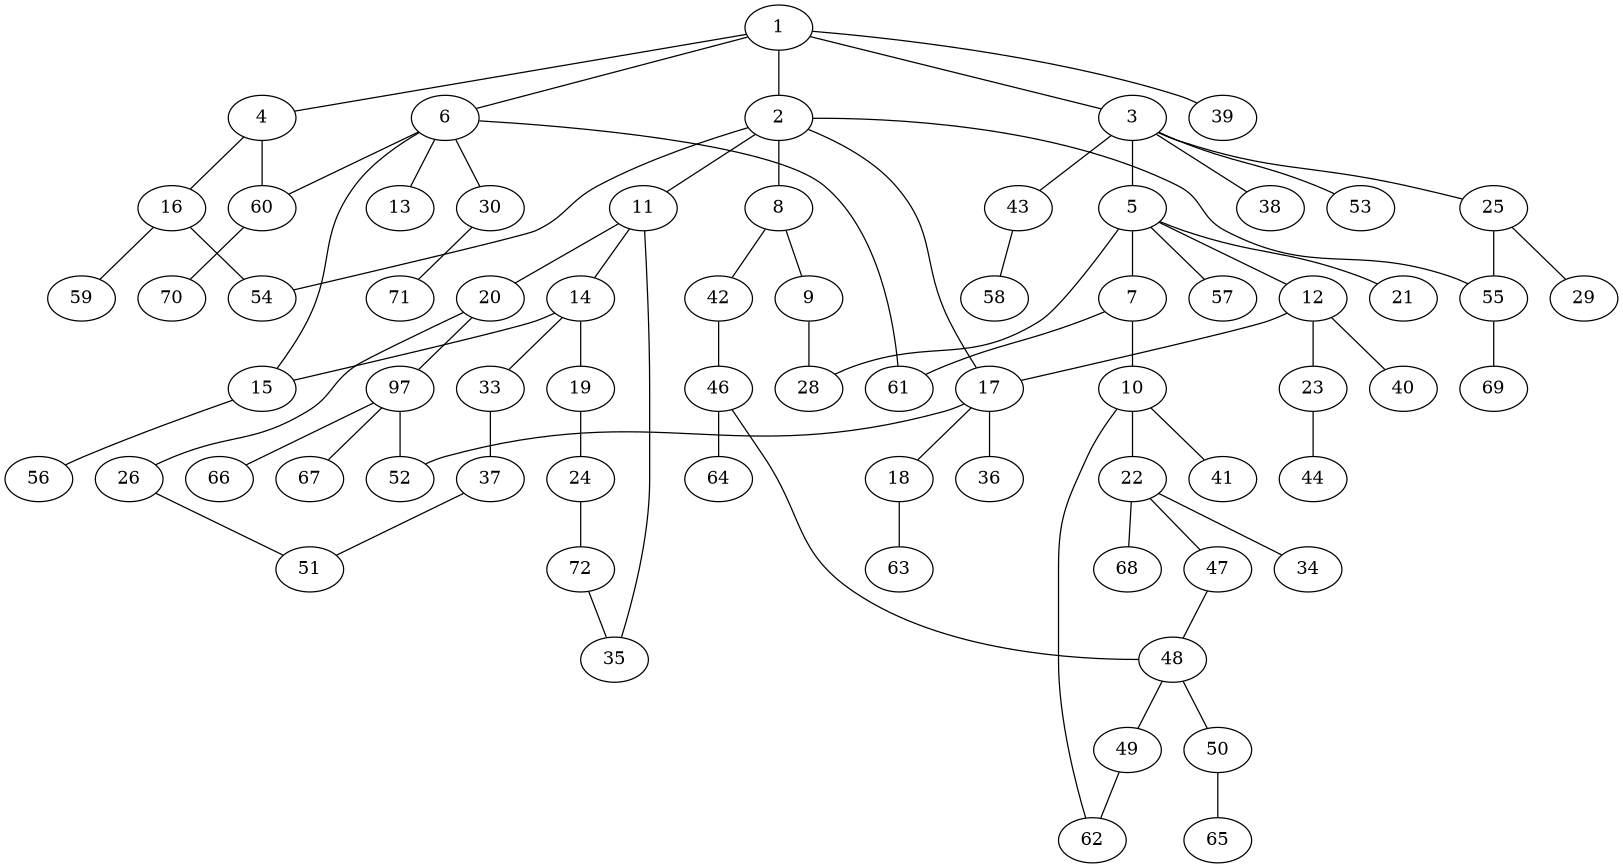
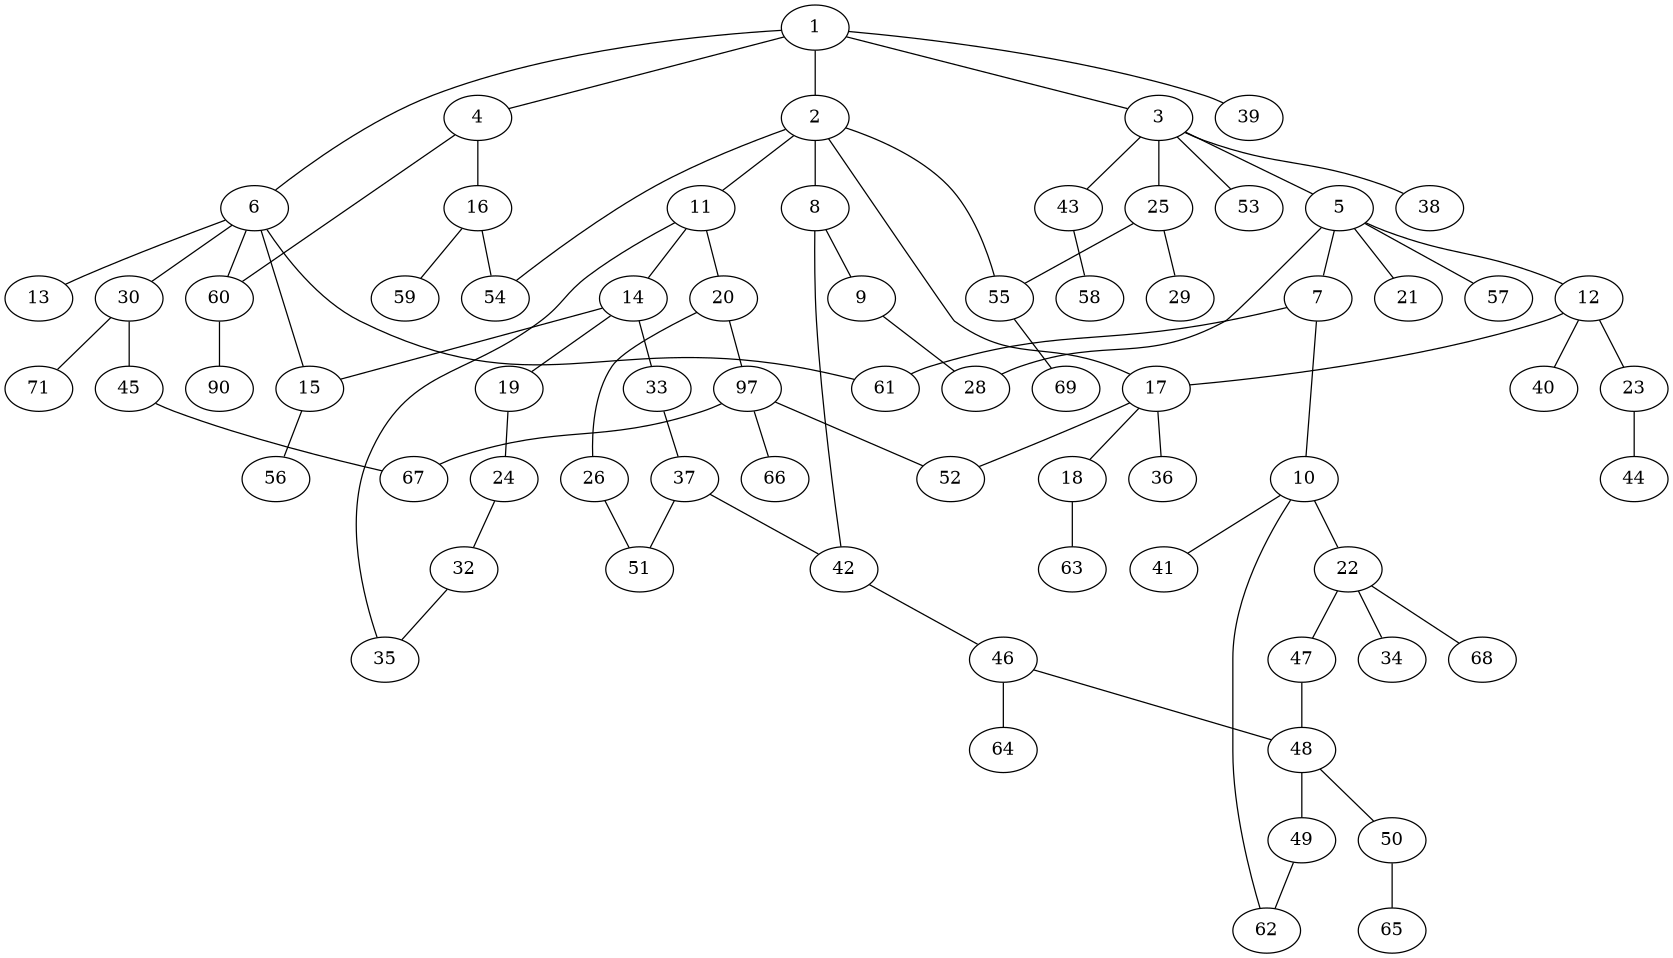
node "70": label "70" -> "90"
node "45": added
edge "37" -- "42": added
node "72": label "72" -> "32"
